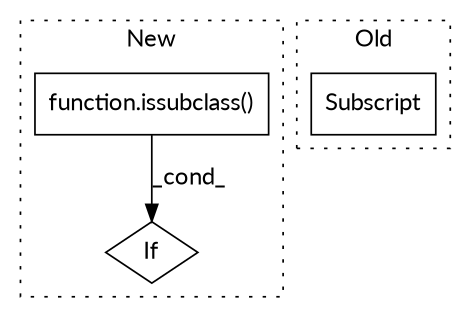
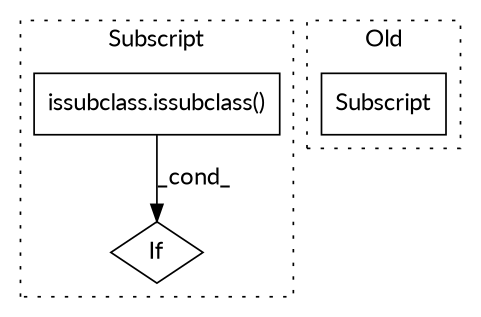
cluster "New": label "New" -> "Subscript"
node "function.issubclass()": label "function.issubclass()" -> "issubclass.issubclass()"
